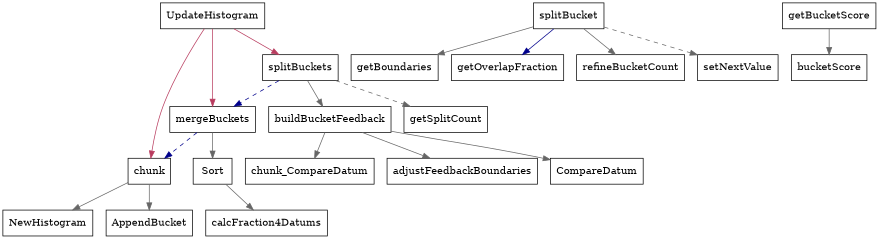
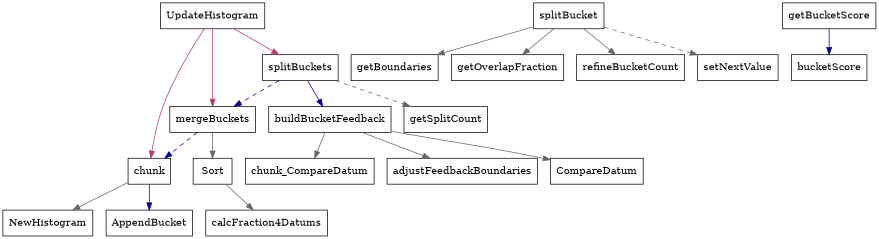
edge "getBucketScore" -> "bucketScore": color gray40 -> darkblue
edge "splitBucket" -> "getOverlapFraction": color darkblue -> gray40
edge "splitBuckets" -> "buildBucketFeedback": color gray40 -> darkblue
edge "chunk" -> "AppendBucket": color gray40 -> darkblue
